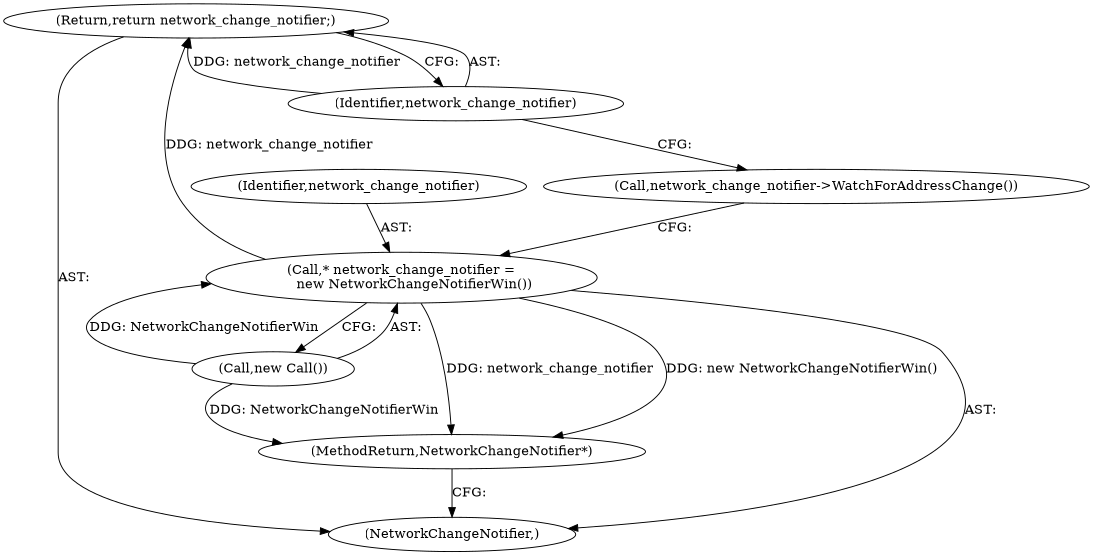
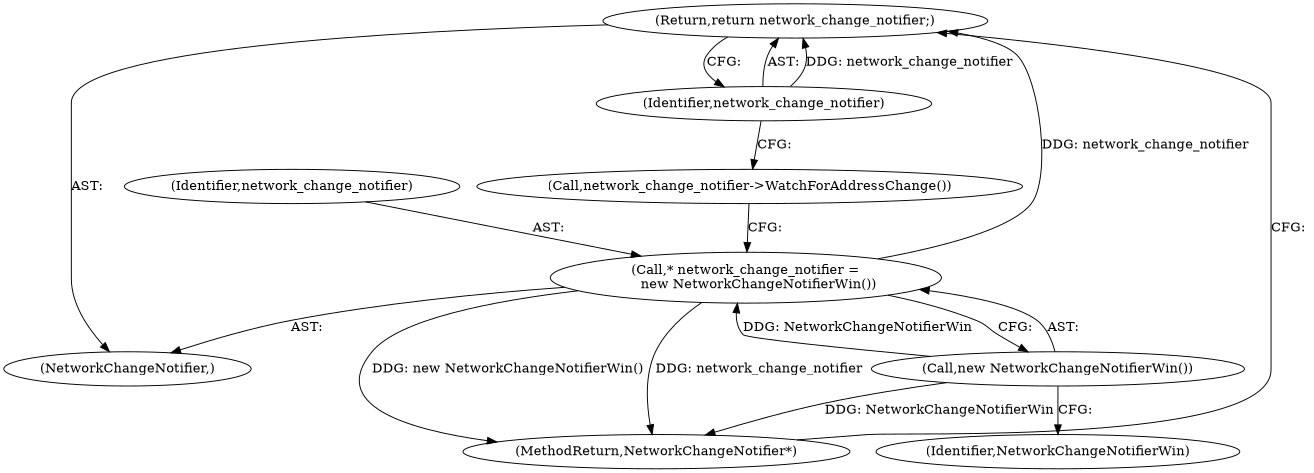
node "(Call,new Call())": label "(Call,new Call())" -> "(Call,new NetworkChangeNotifierWin())"
node "(Identifier,NetworkChangeNotifierWin)": added
edge "(MethodReturn,NetworkChangeNotifier*)" -> "(NetworkChangeNotifier,)": now "(MethodReturn,NetworkChangeNotifier*)" -> "(Return,return network_change_notifier;)"
